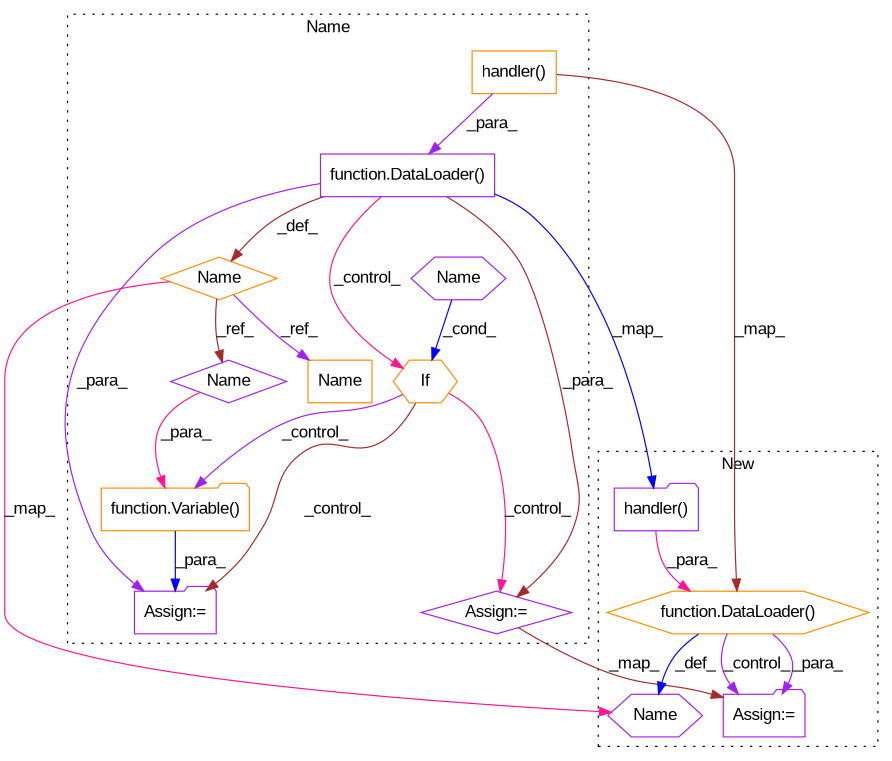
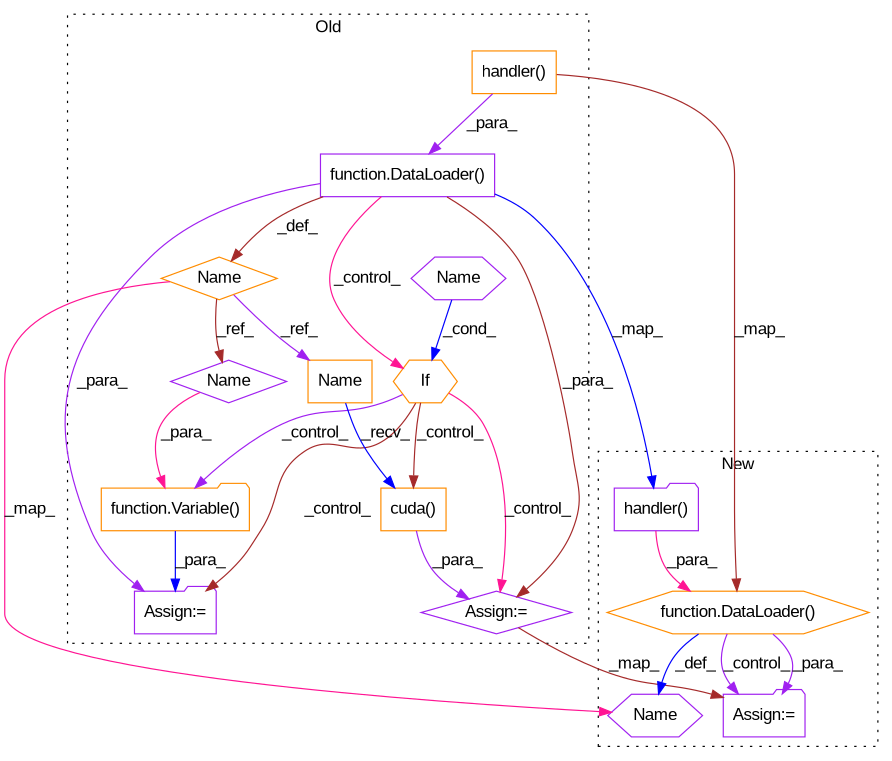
cluster "Name": label "Name" -> "Old"
node "cuda()": added
